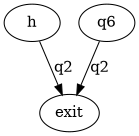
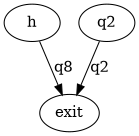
node "q6": label "q6" -> "q2"
edge "h" -> "exit": label "q2" -> "q8"
